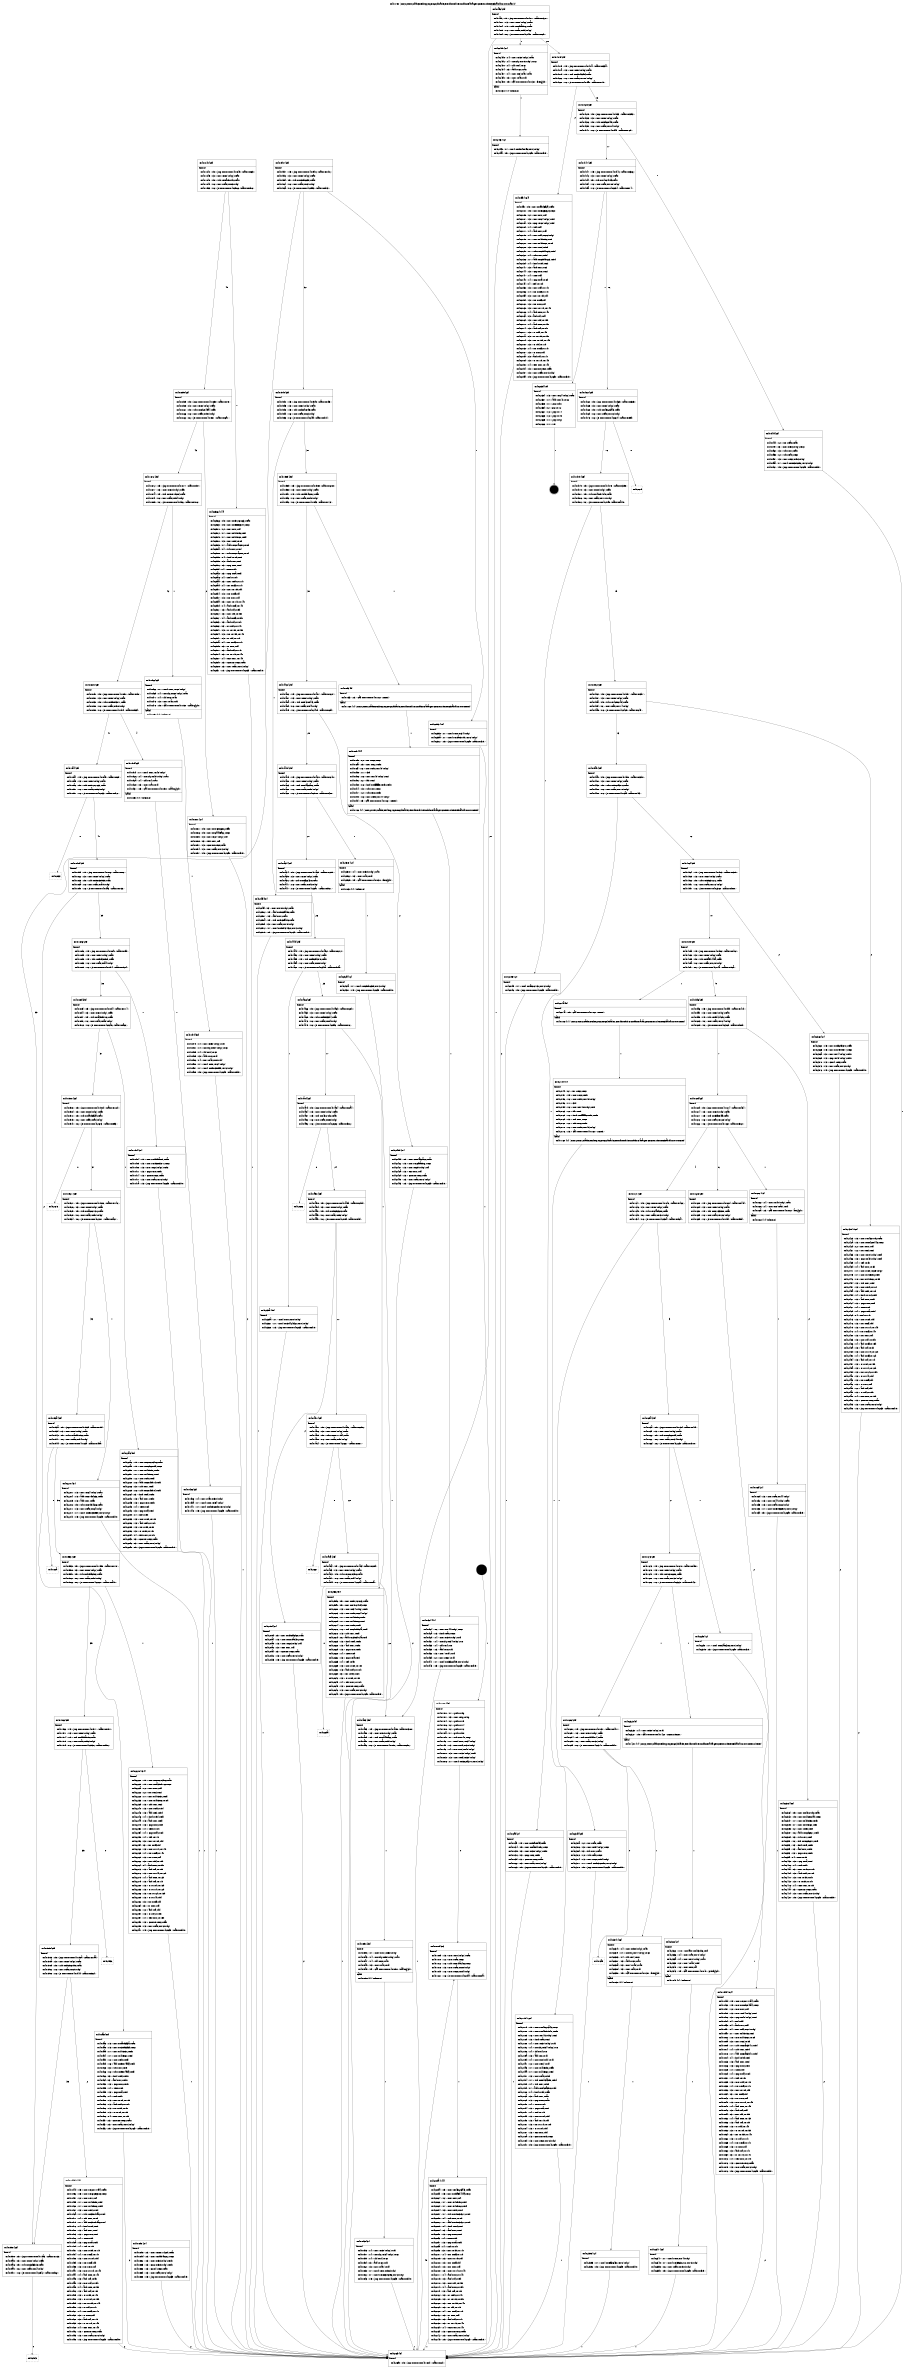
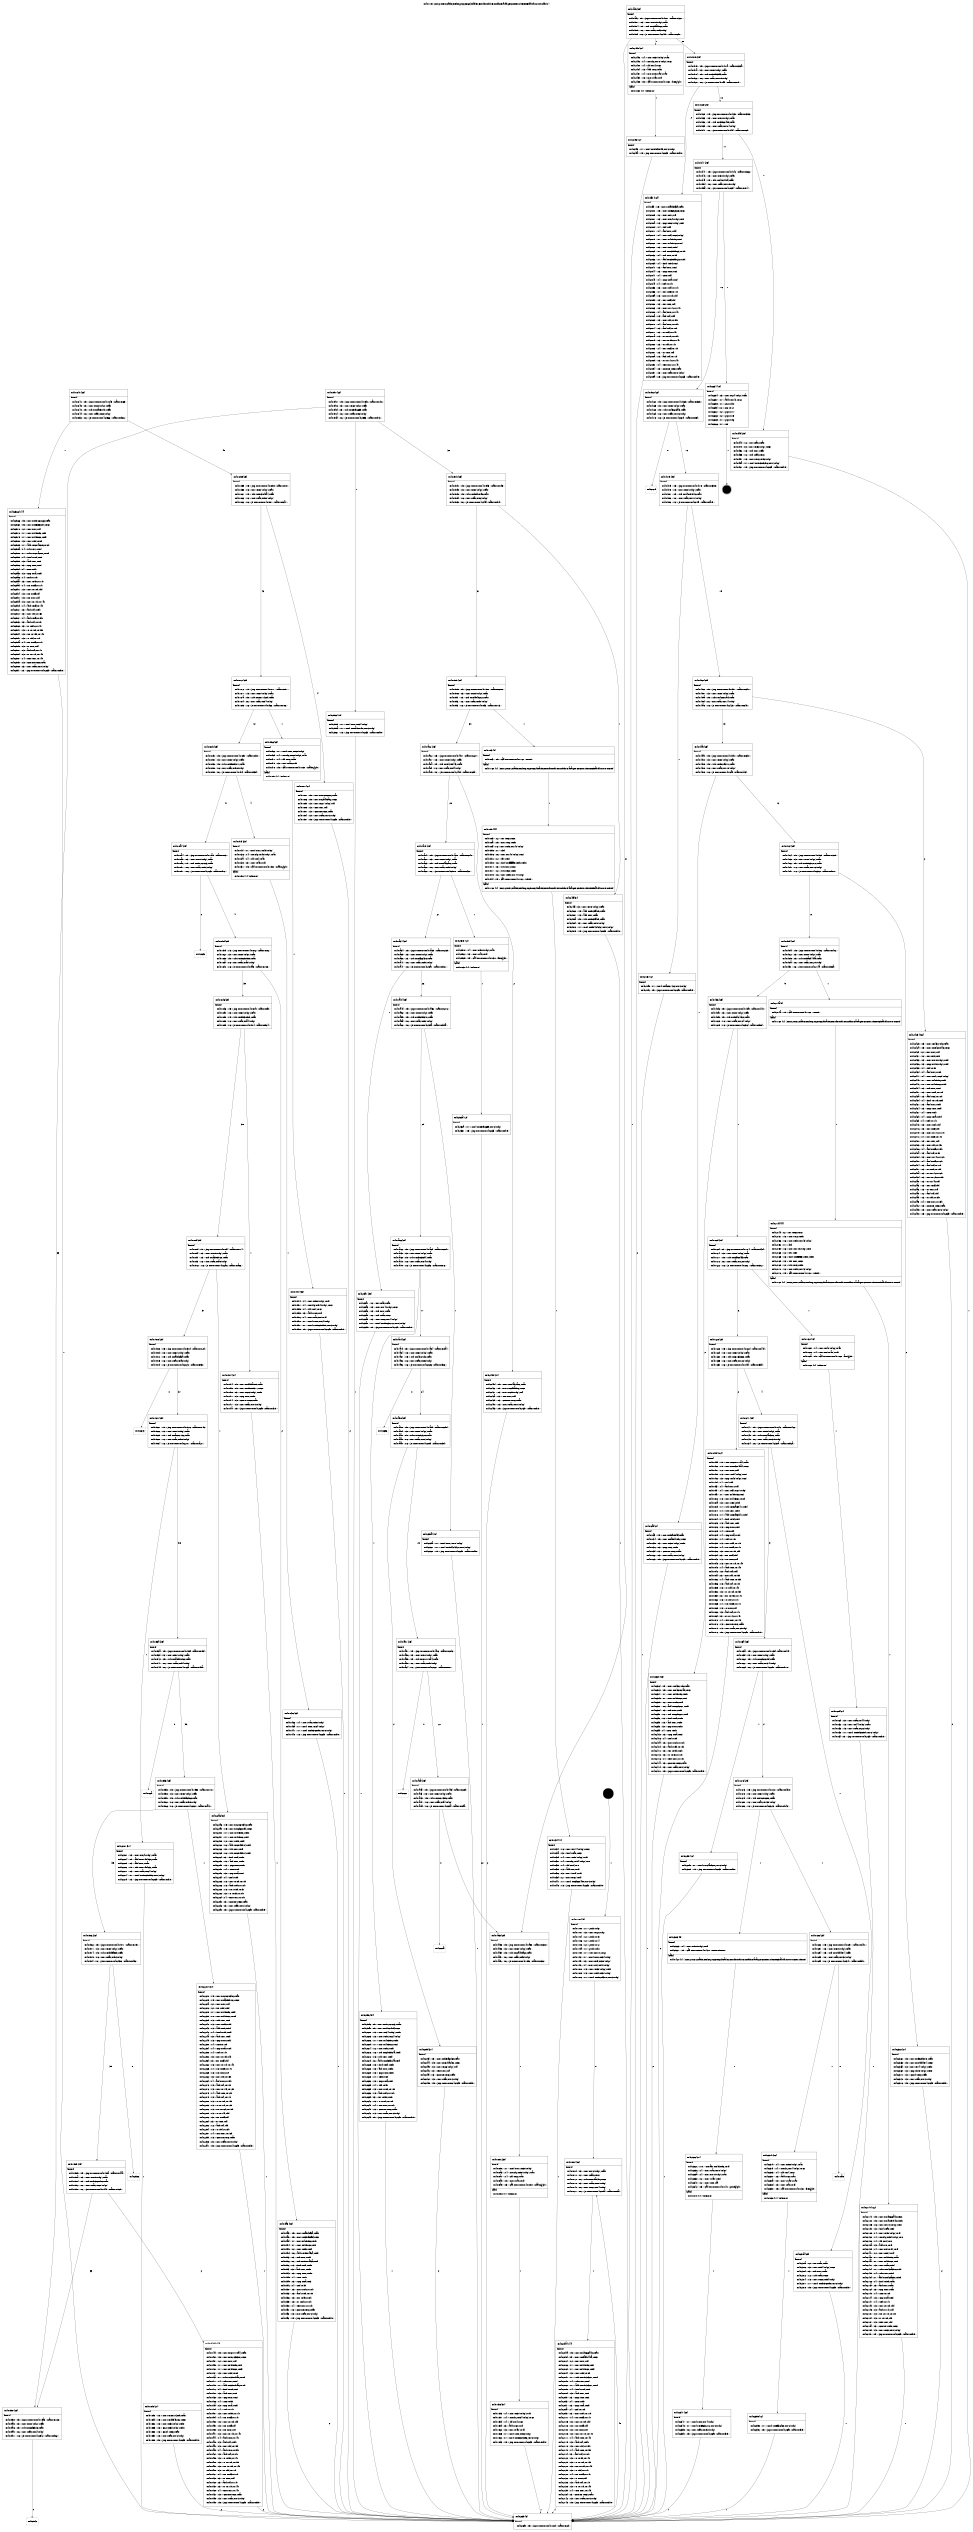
edge "0x401c0f [25]" -> "0x401c41 [25]": now "0x401c28 [25]" -> "0x401c41 [25]"
node "0x4023a1 [25]": added
